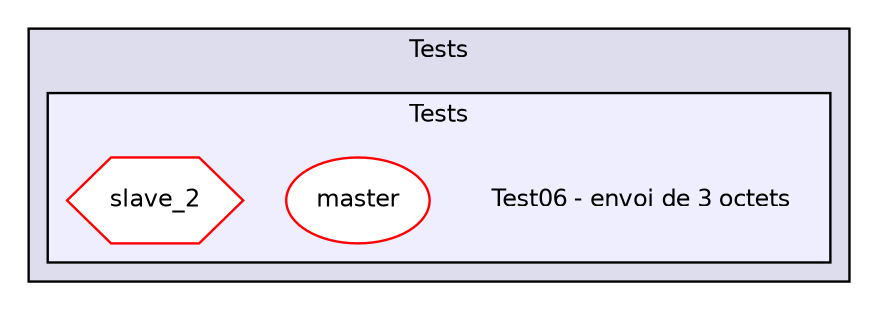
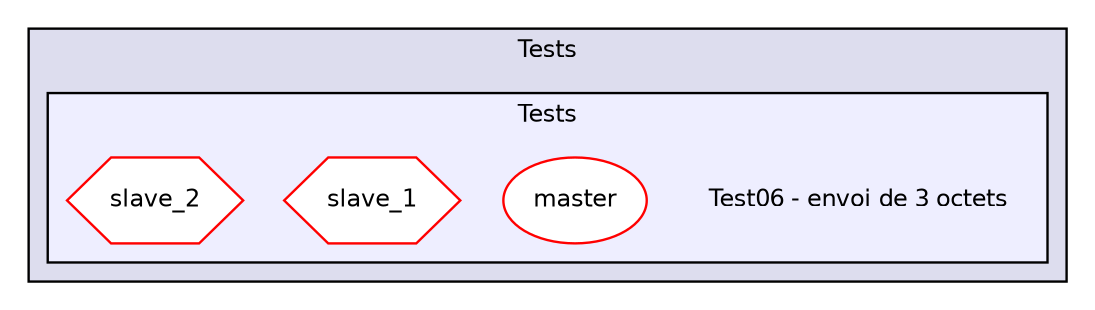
node "slave_1": added
